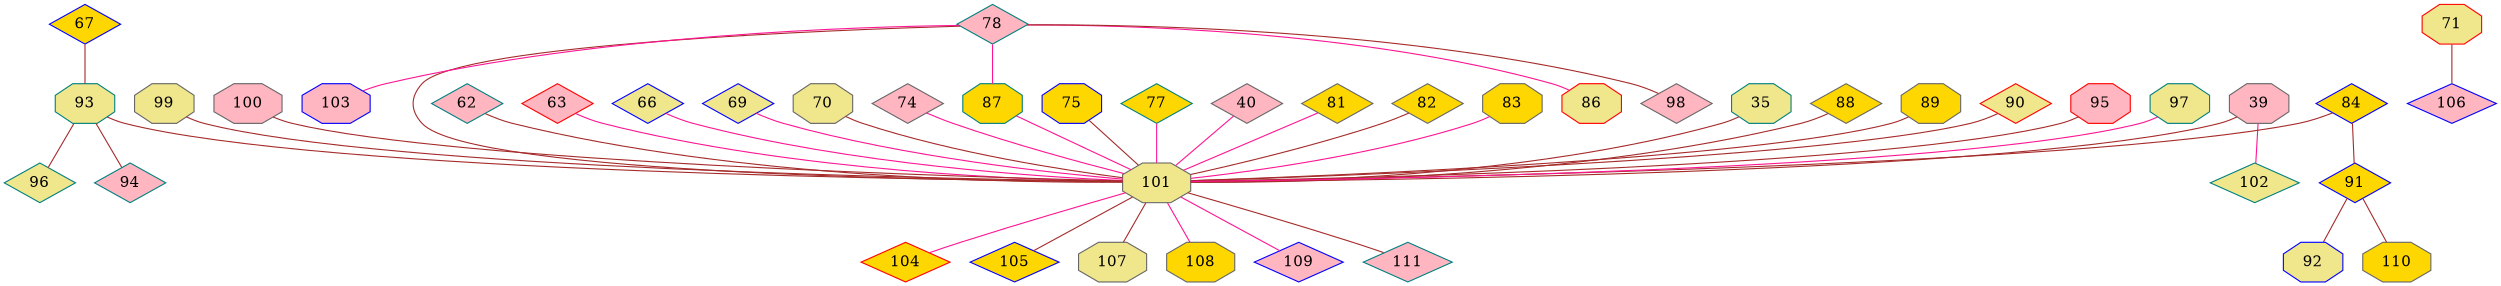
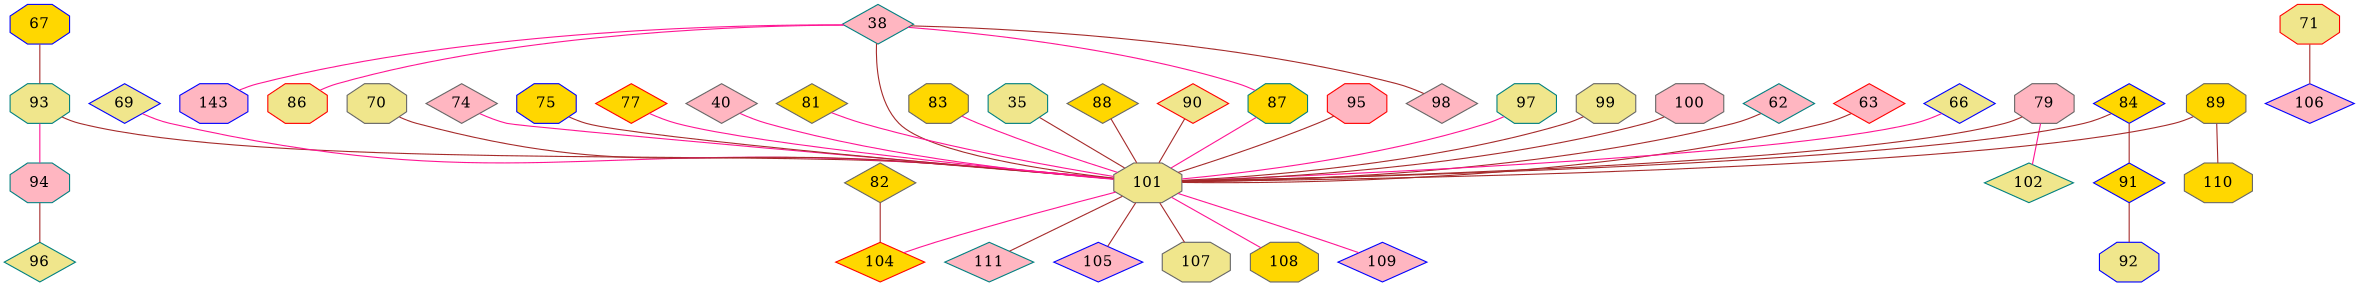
node "67": shape diamond -> octagon
node "78": label "78" -> "38"
node "103": label "103" -> "143"
node "77": color teal -> red
node "39": label "39" -> "79"
edge "93" -- "96": now "94" -- "96"
edge "93" -- "94": color brown -> deeppink
edge "82" -- "101": now "82" -- "104"
edge "63" -- "101": color deeppink -> brown
node "94": shape diamond -> octagon
edge "91" -- "110": now "89" -- "110"
node "105": fillcolor gold -> lightpink
